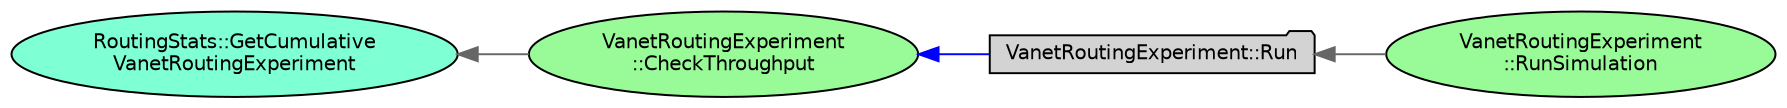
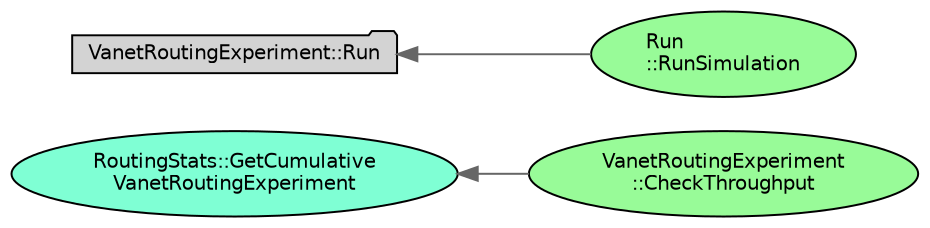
edge "VanetRoutingExperiment::Run" -> "VanetRoutingExperiment ::CheckThroughput": removed
node "VanetRoutingExperiment ::RunSimulation": label "VanetRoutingExperiment ::RunSimulation" -> "Run ::RunSimulation"
